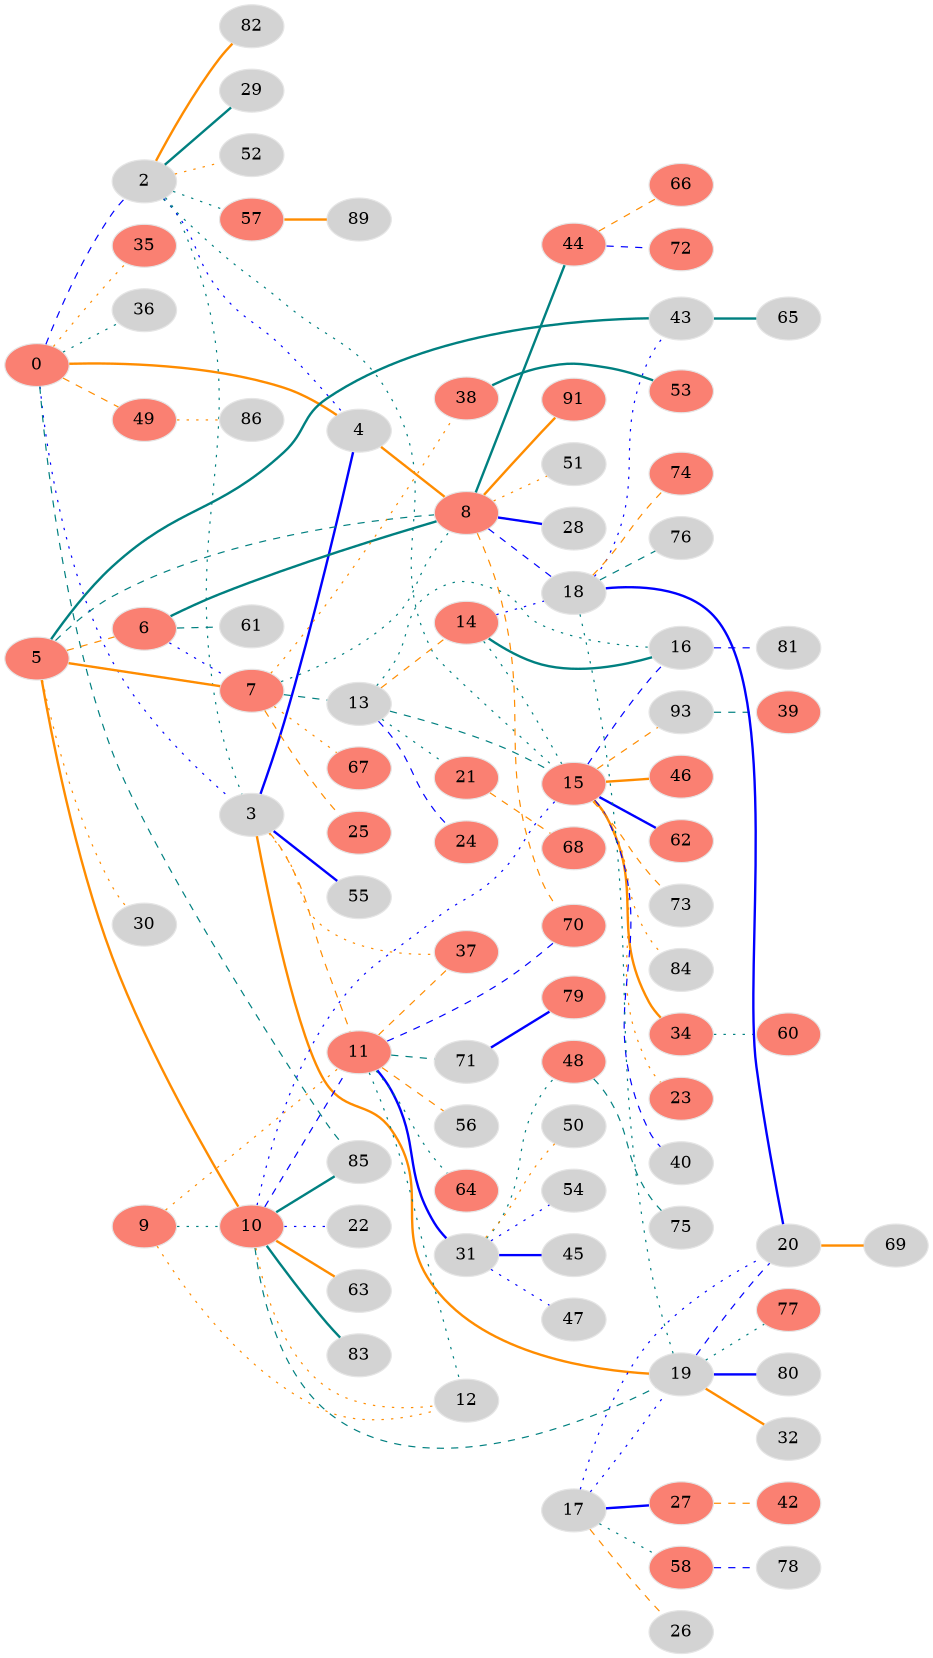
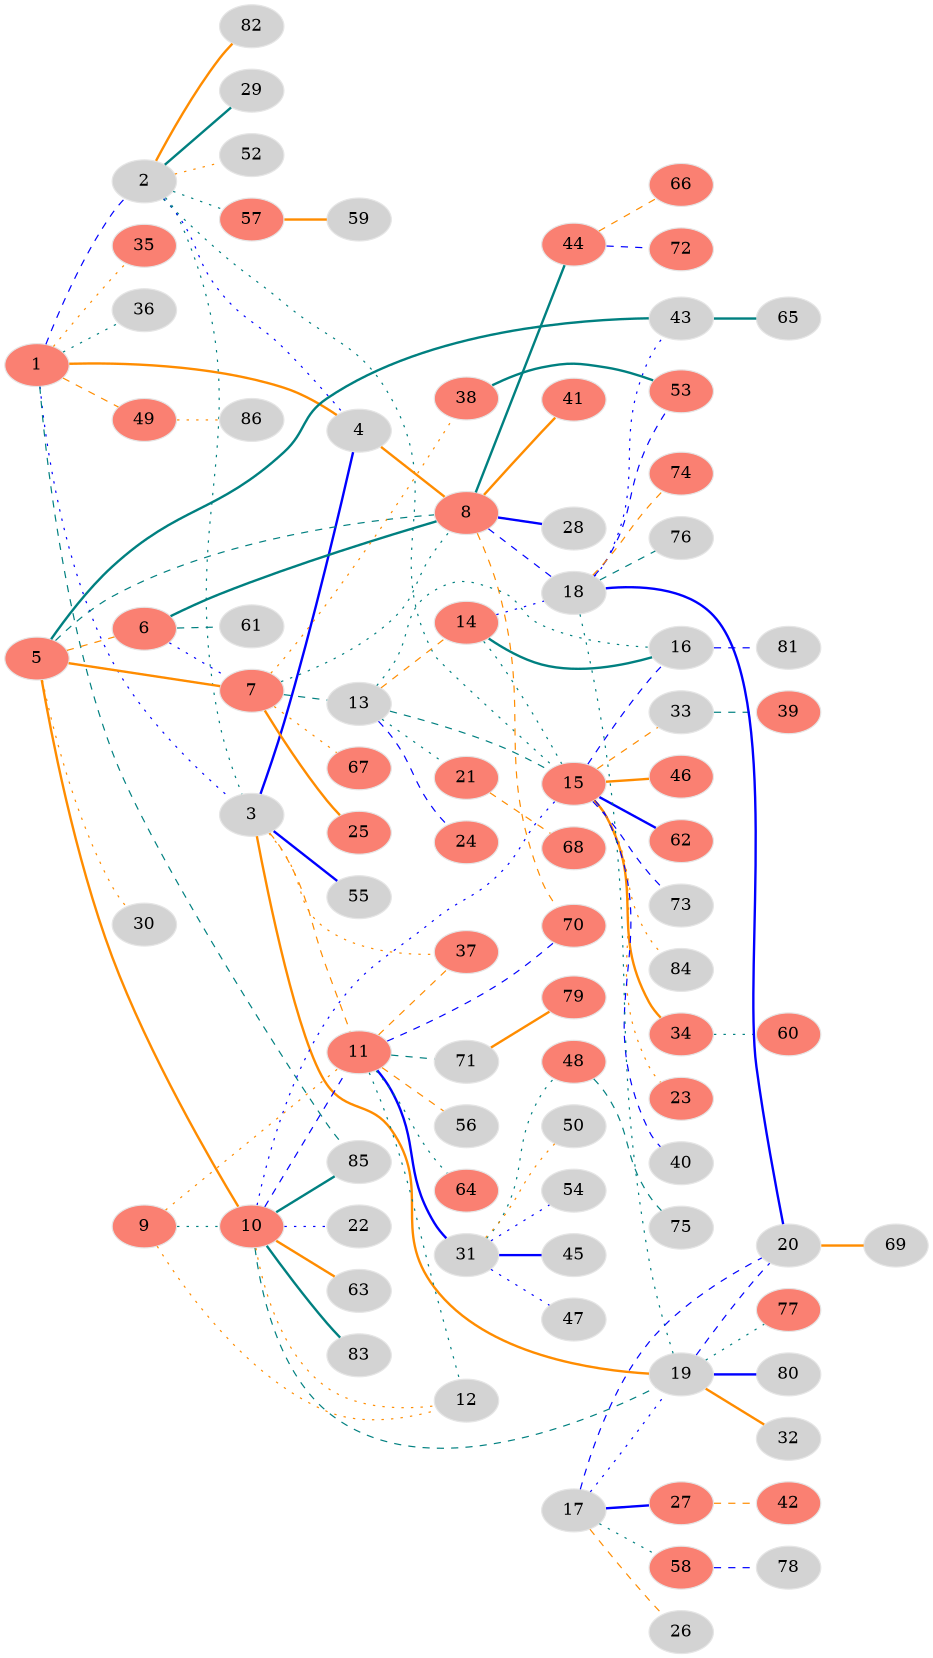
node "89": label "89" -> "59"
node "0": label "0" -> "1"
node "91": label "91" -> "41"
node "51": removed
edge "53" -- "18": added
node "93": label "93" -> "33"
edge "7" -- "25": style dashed -> bold
edge "15" -- "73": color darkorange -> blue
edge "79" -- "71": color blue -> darkorange
edge "20" -- "17": style dotted -> dashed
